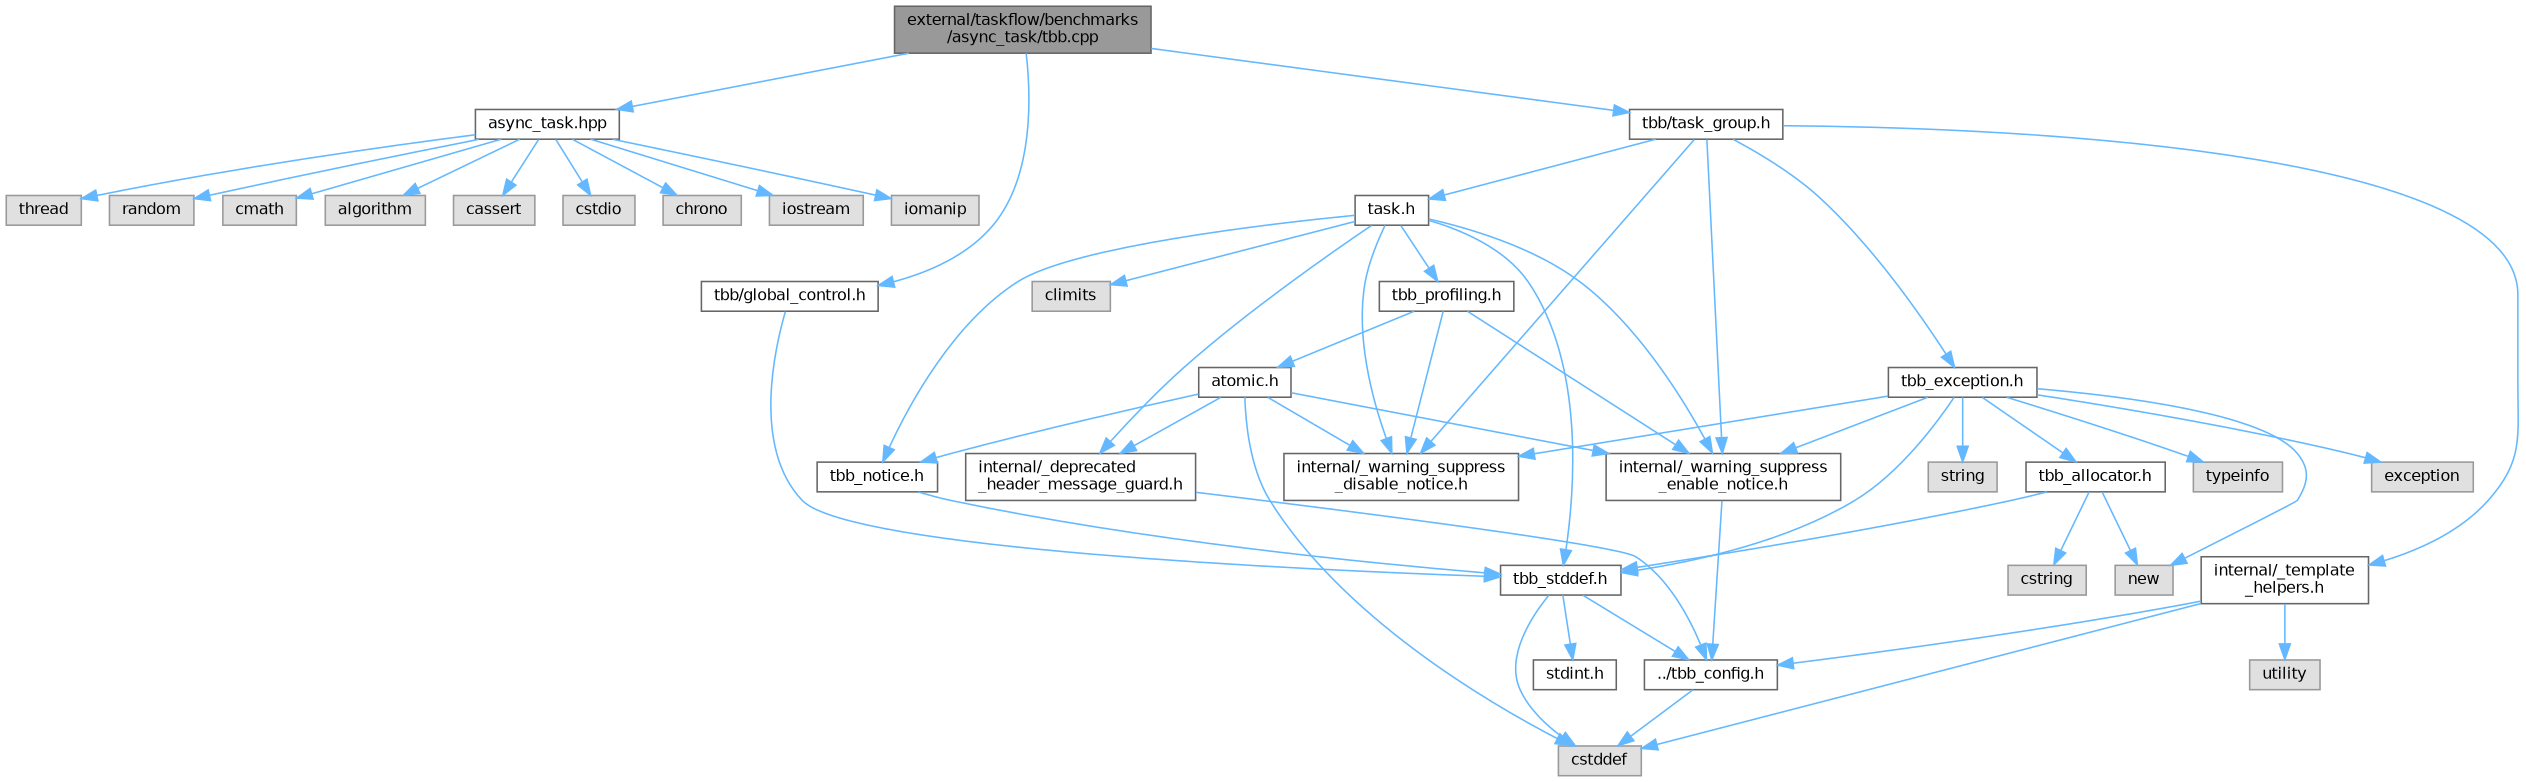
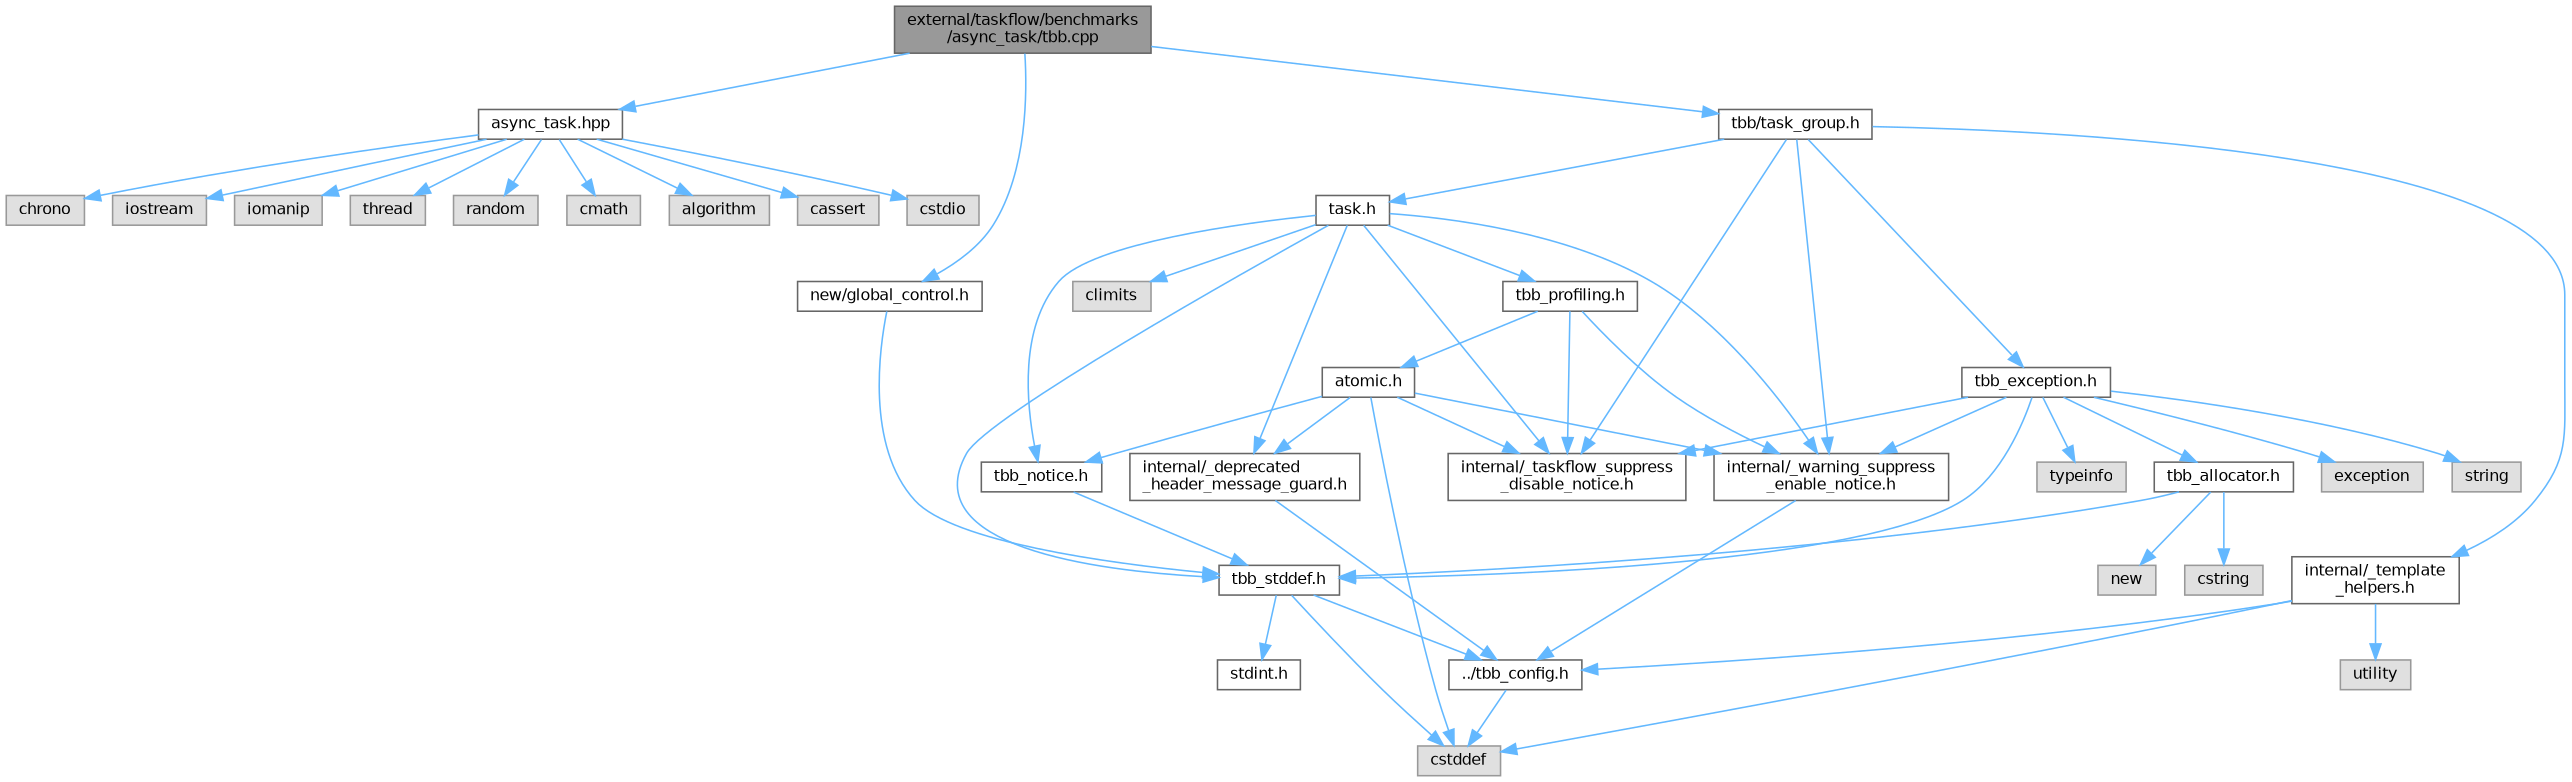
node "tbb/global_control.h": label "tbb/global_control.h" -> "new/global_control.h"
edge "tbb_exception.h" -> "new": removed
node "internal/_warning_suppress _disable_notice.h": label "internal/_warning_suppress _disable_notice.h" -> "internal/_taskflow_suppress _disable_notice.h"
